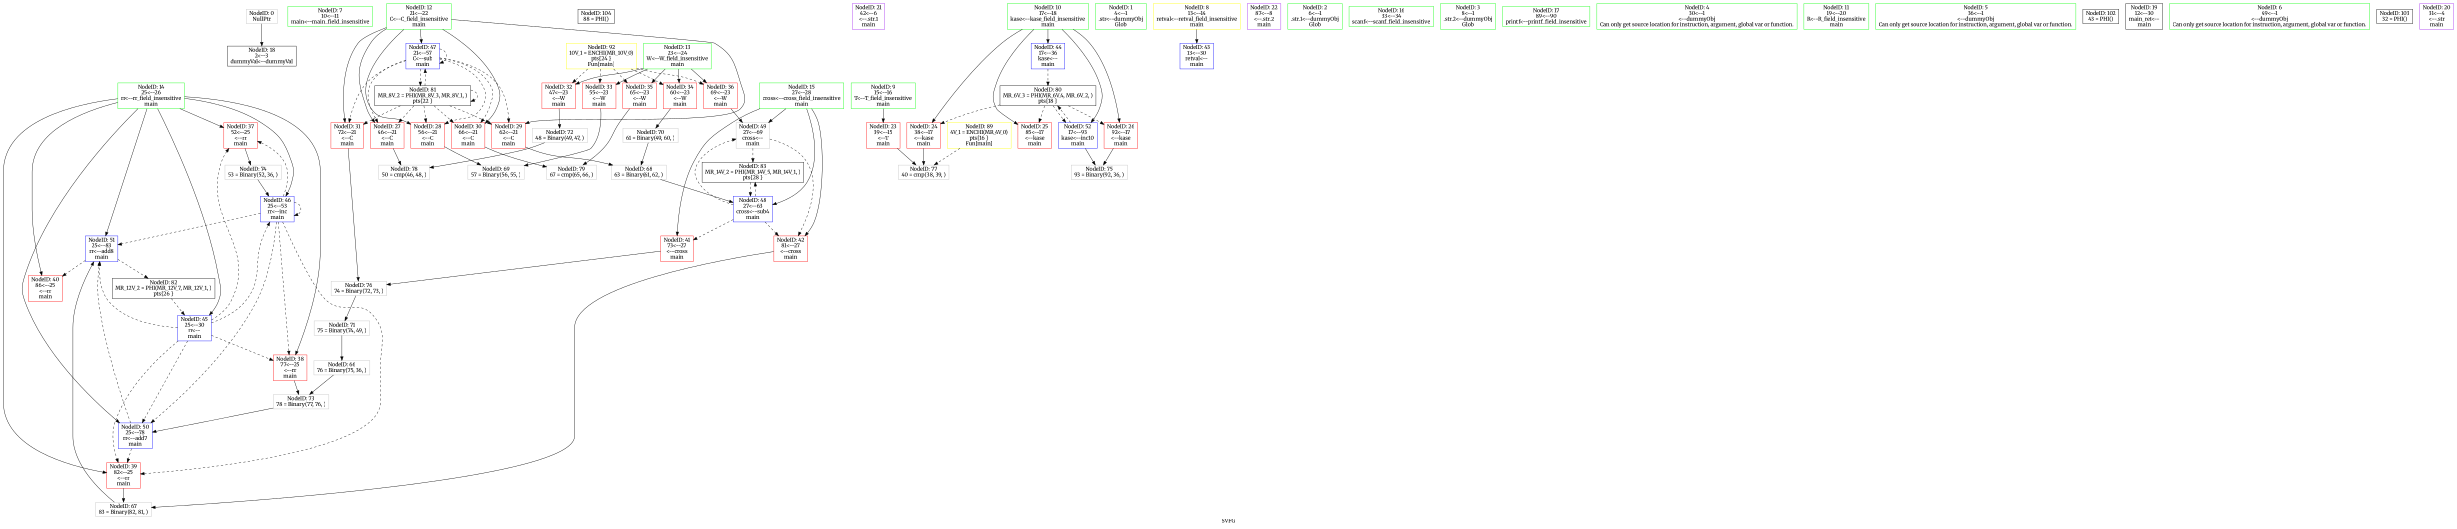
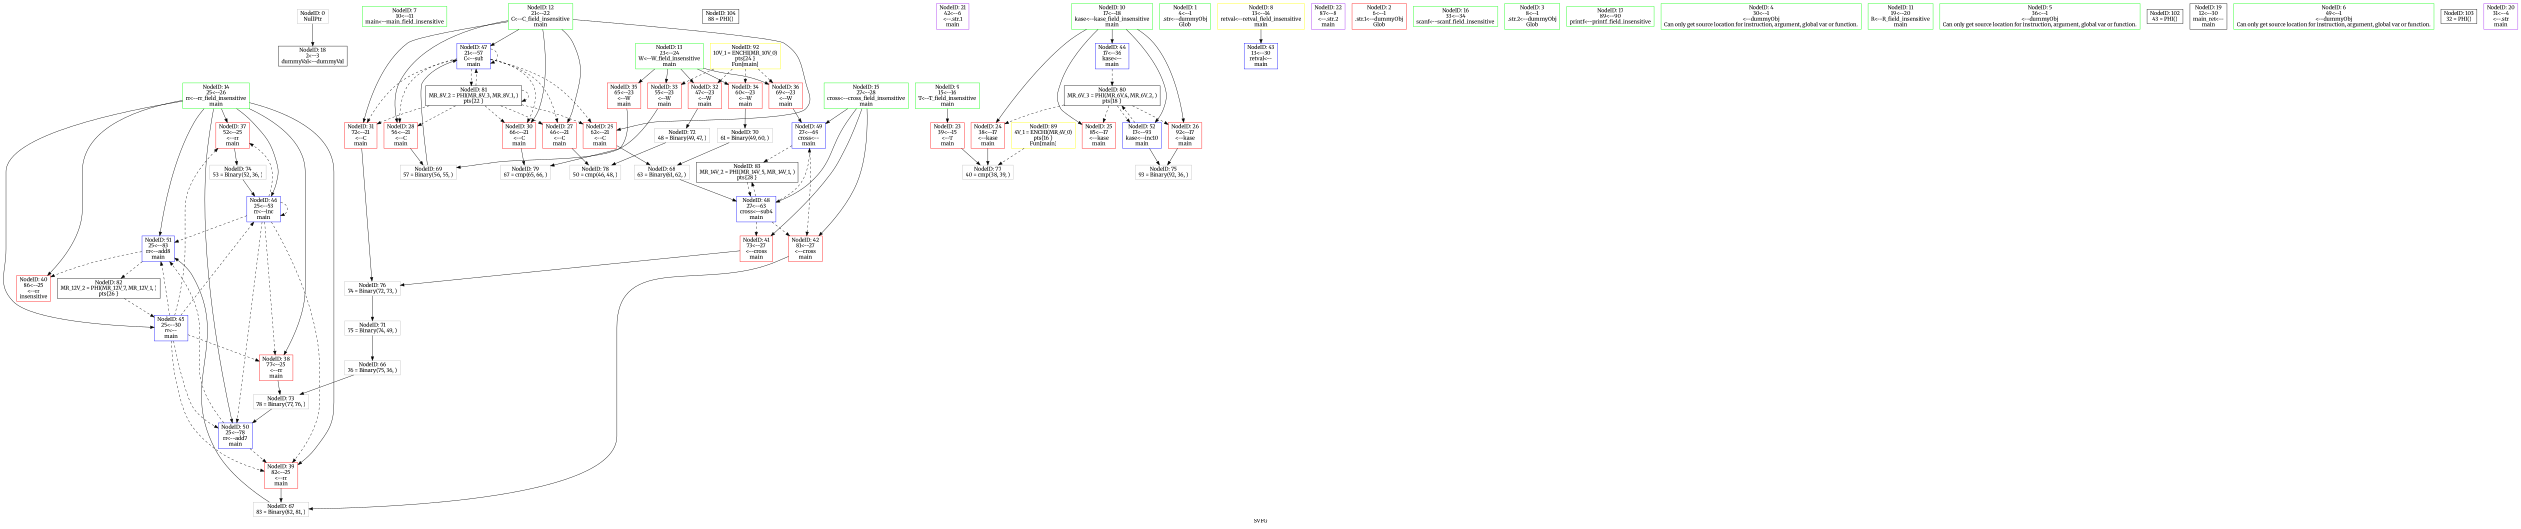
node "NodeID: 2": color green -> red
edge "NodeID: 92" -> "NodeID: 35": removed
edge "NodeID: 69" -> "NodeID: 47": added
node "NodeID: 49": color grey -> blue
node "NodeID: 40": text "main" -> "insensitive"
